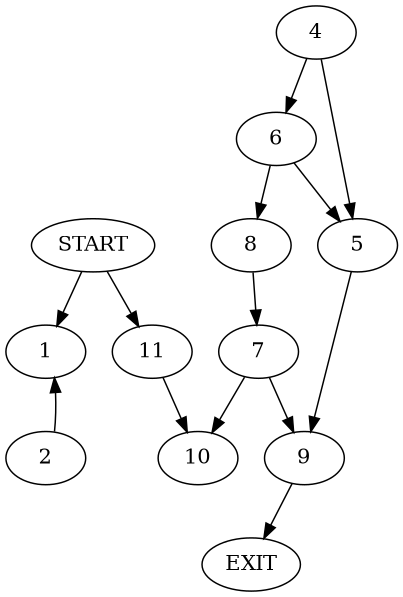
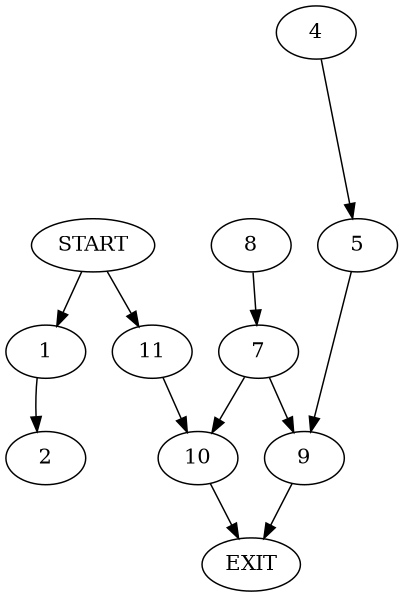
node "6": removed
edge "2" -> "1": reversed
edge "10" -> "EXIT": added
